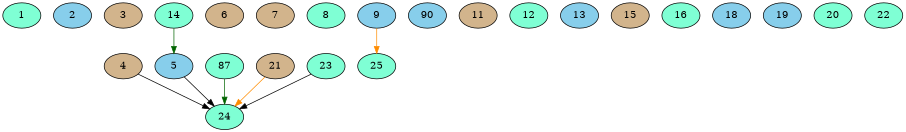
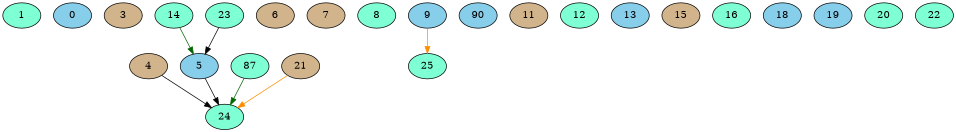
node "2": label "2" -> "0"
edge "23" -> "24": now "23" -> "5"
